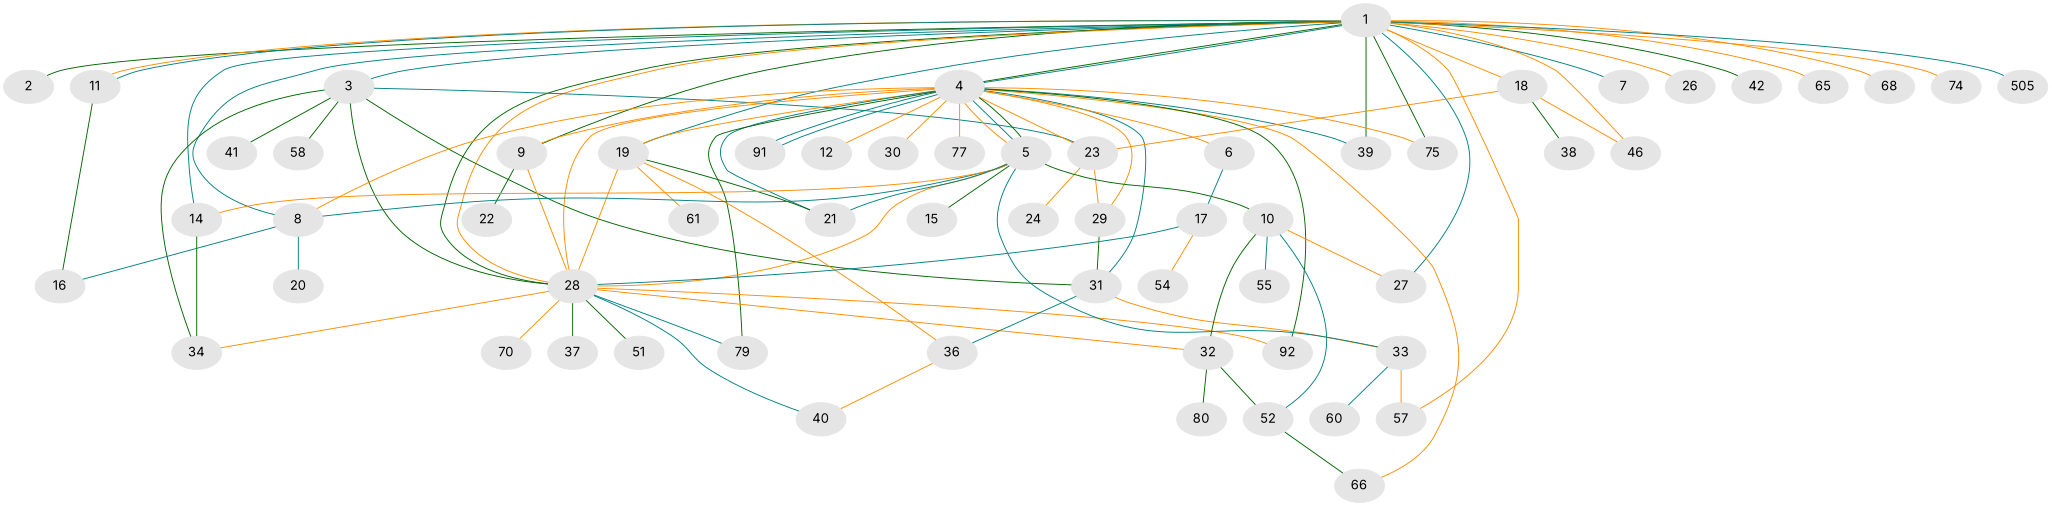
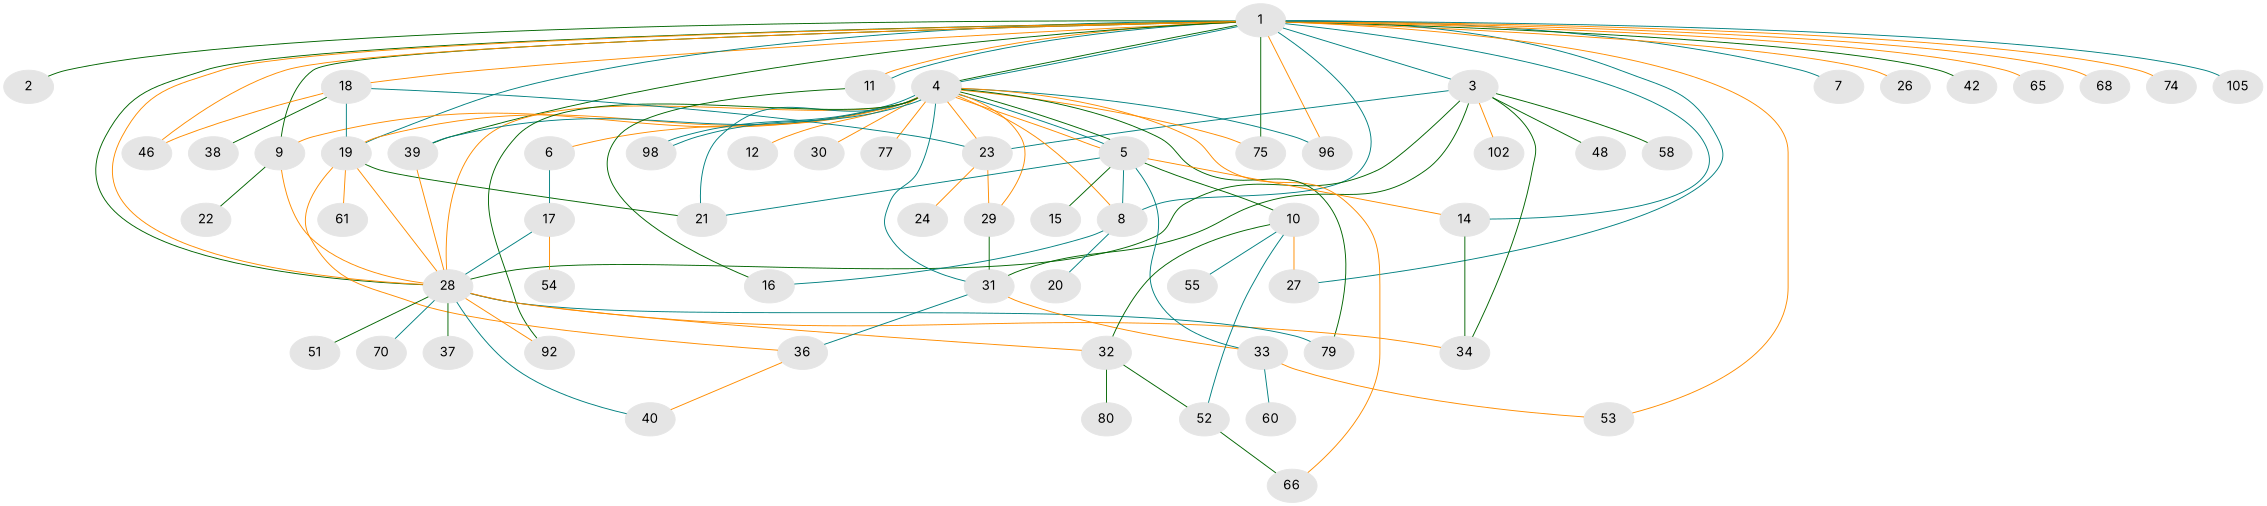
node "505": label "505" -> "105"
edge "18" -- "19": added
edge "18" -- "23": color darkorange -> teal
node "41": label "41" -> "48"
node "91": label "91" -> "98"
node "96": added
node "102": added
edge "5" -- "28": now "39" -- "28"
edge "28" -- "70": color darkorange -> teal
node "57": label "57" -> "53"
